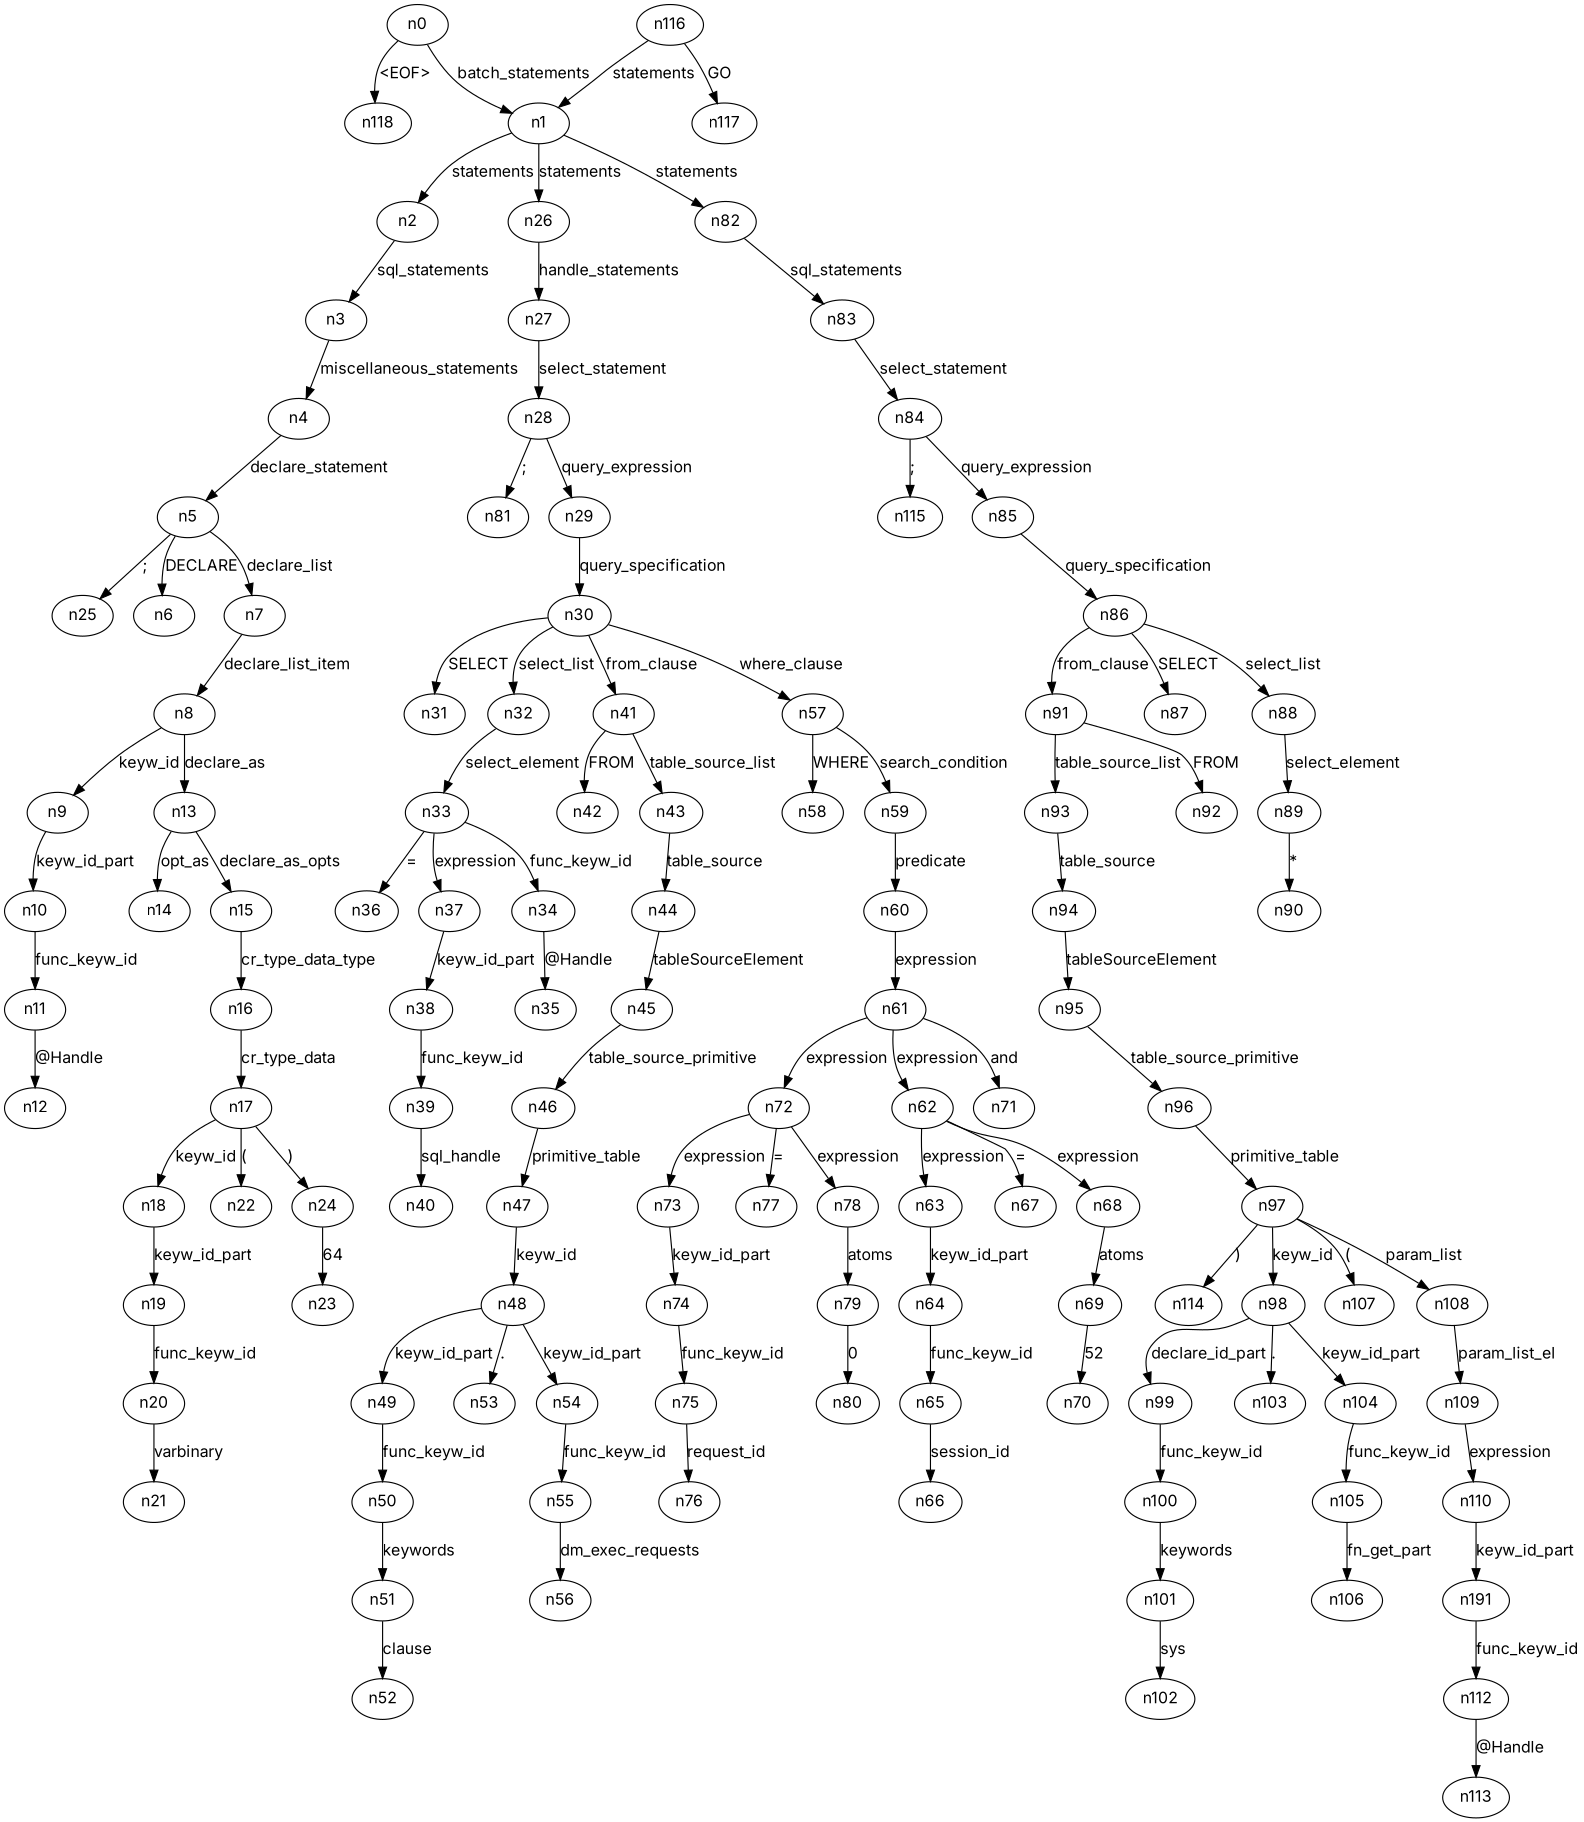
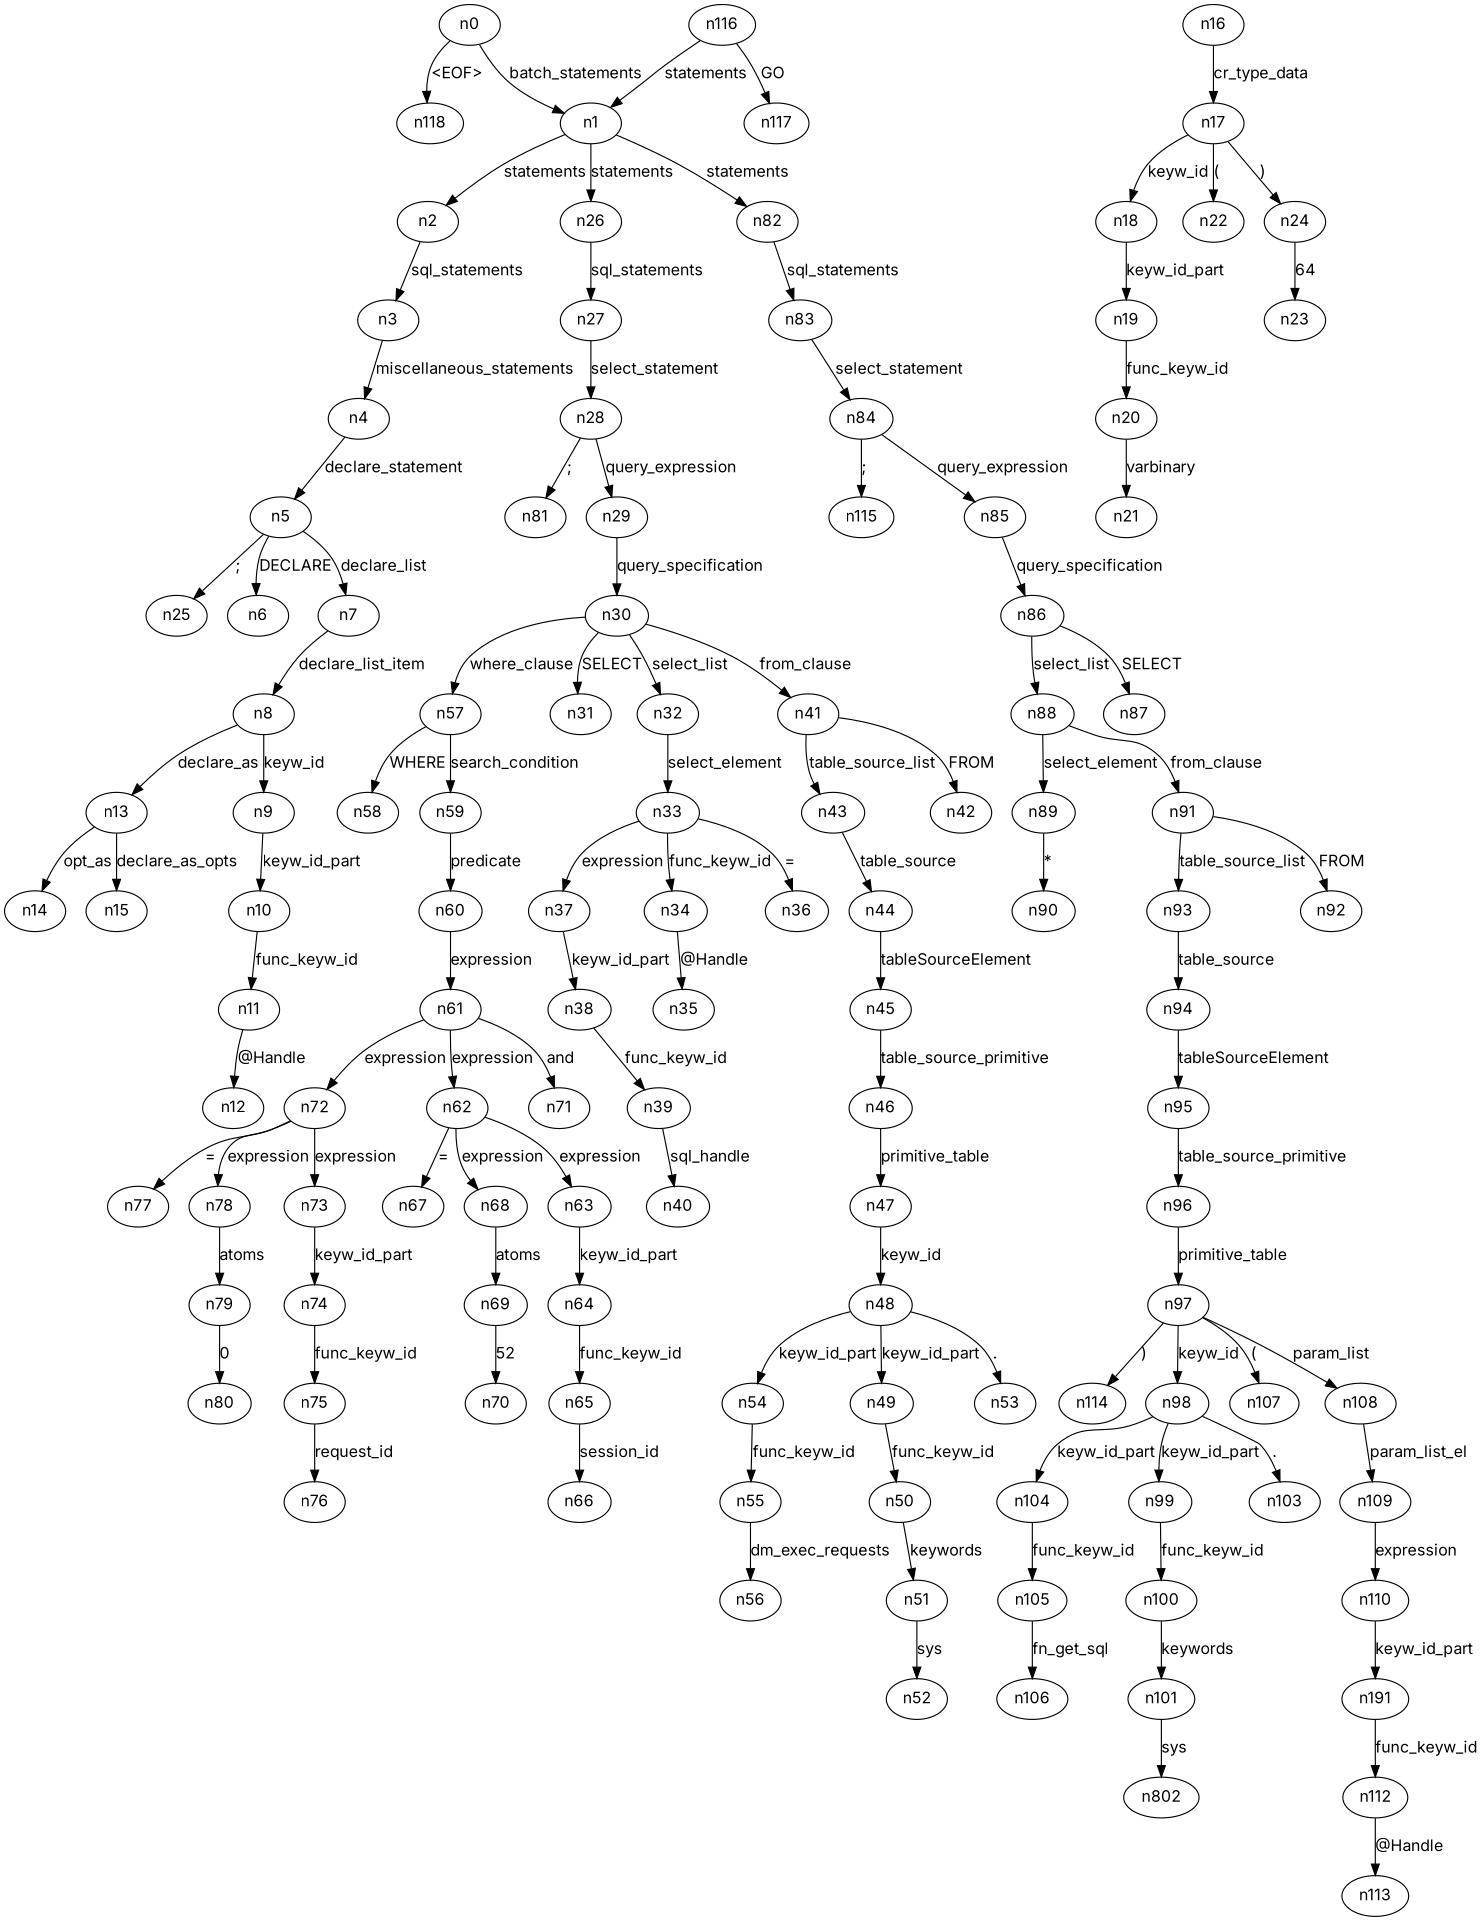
edge "n26" -> "n27": label "handle_statements" -> "sql_statements"
edge "n86" -> "n91": now "n88" -> "n91"
edge "n15" -> "n16": removed, label "cr_type_data_type"
edge "n98" -> "n99": label "declare_id_part" -> "keyw_id_part"
edge "n105" -> "n106": label "fn_get_part" -> "fn_get_sql"
edge "n51" -> "n52": label "clause" -> "sys"
node "n102": label "n102" -> "n802"
